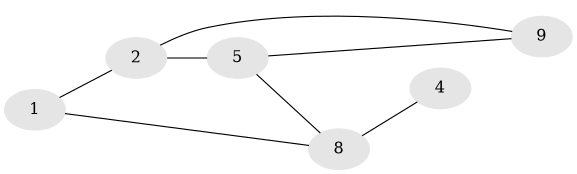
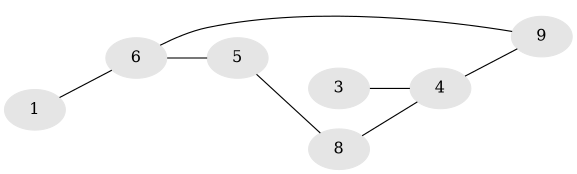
edge "9" -- "5": now "9" -- "4"
node "2": label "2" -> "6"
node "3": added
edge "1" -- "8": removed
